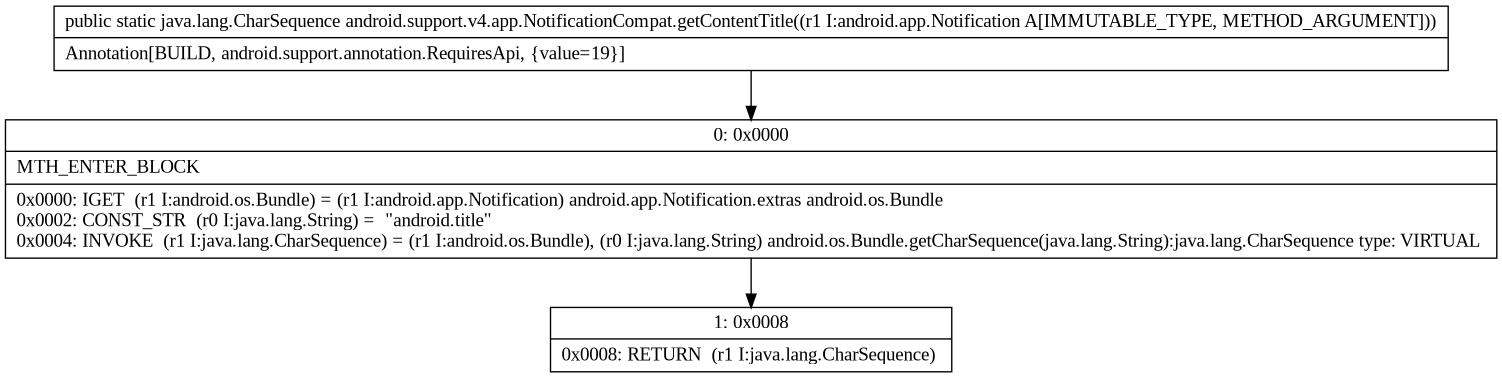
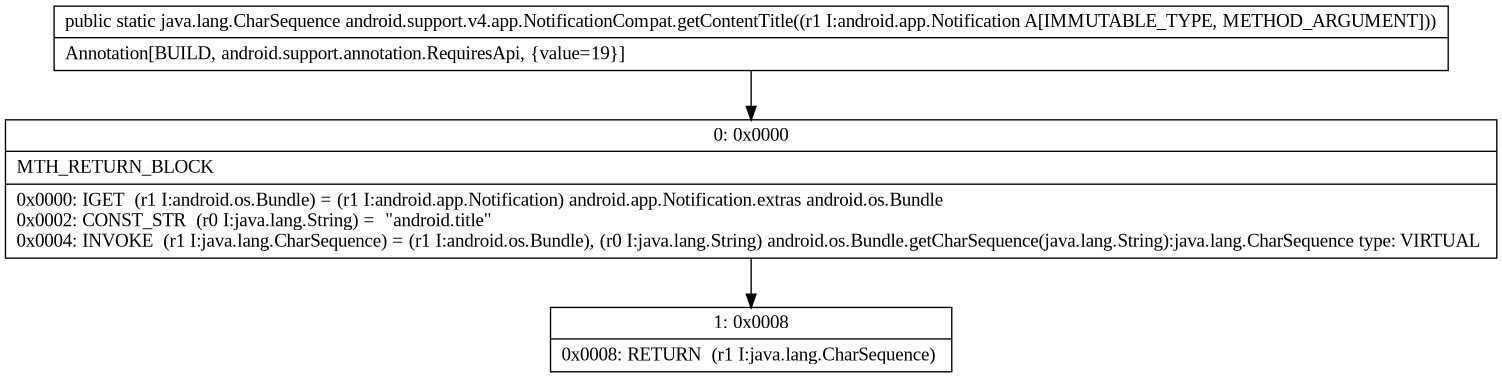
node "0: 0x0000": text "MTH_ENTER_BLOCK" -> "MTH_RETURN_BLOCK"
